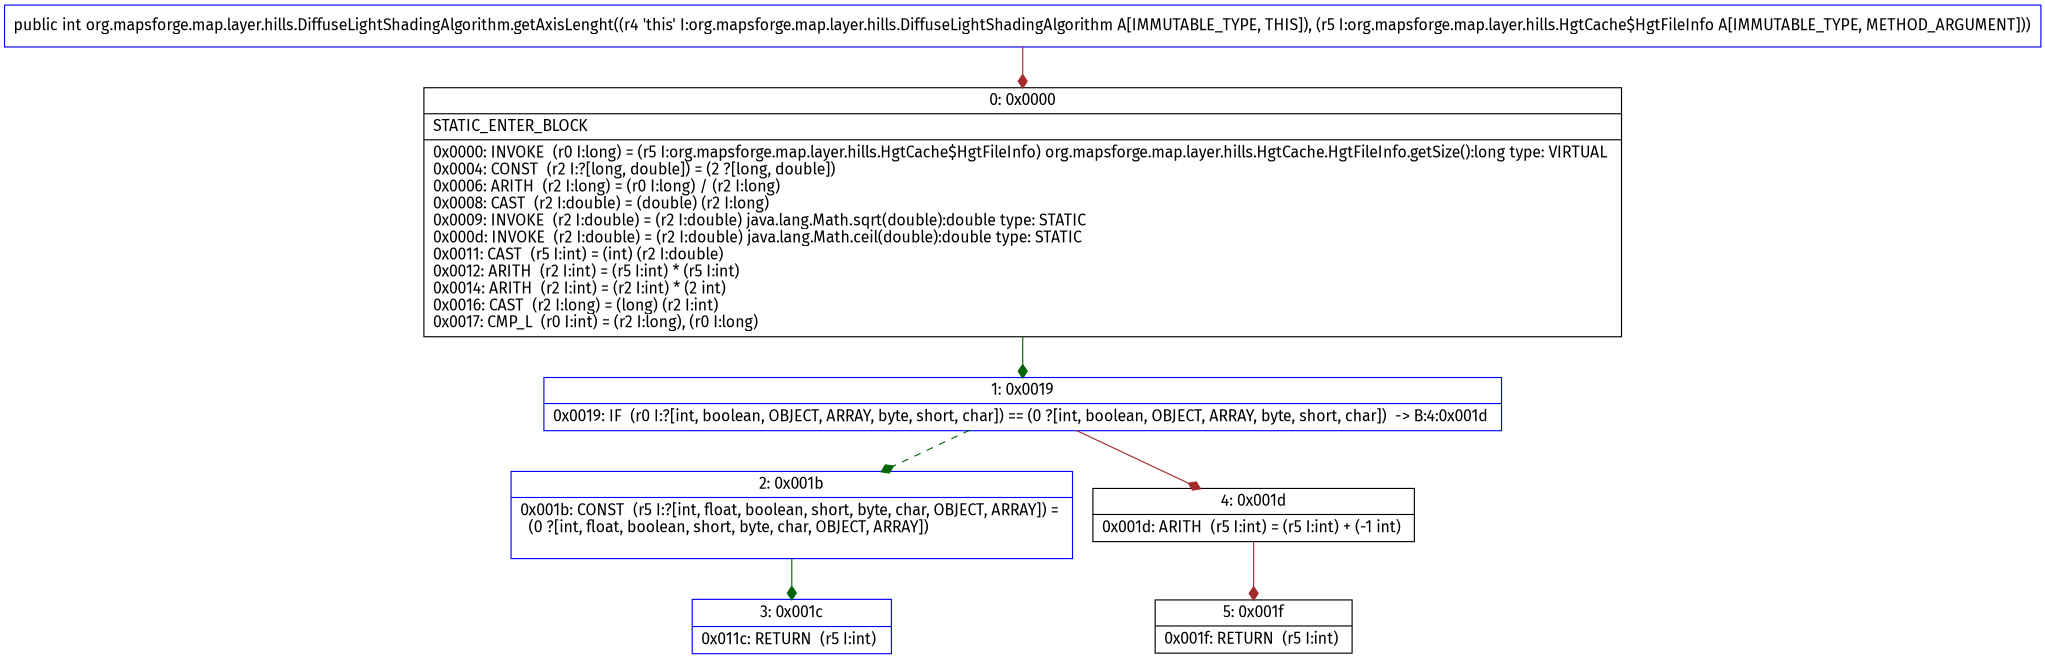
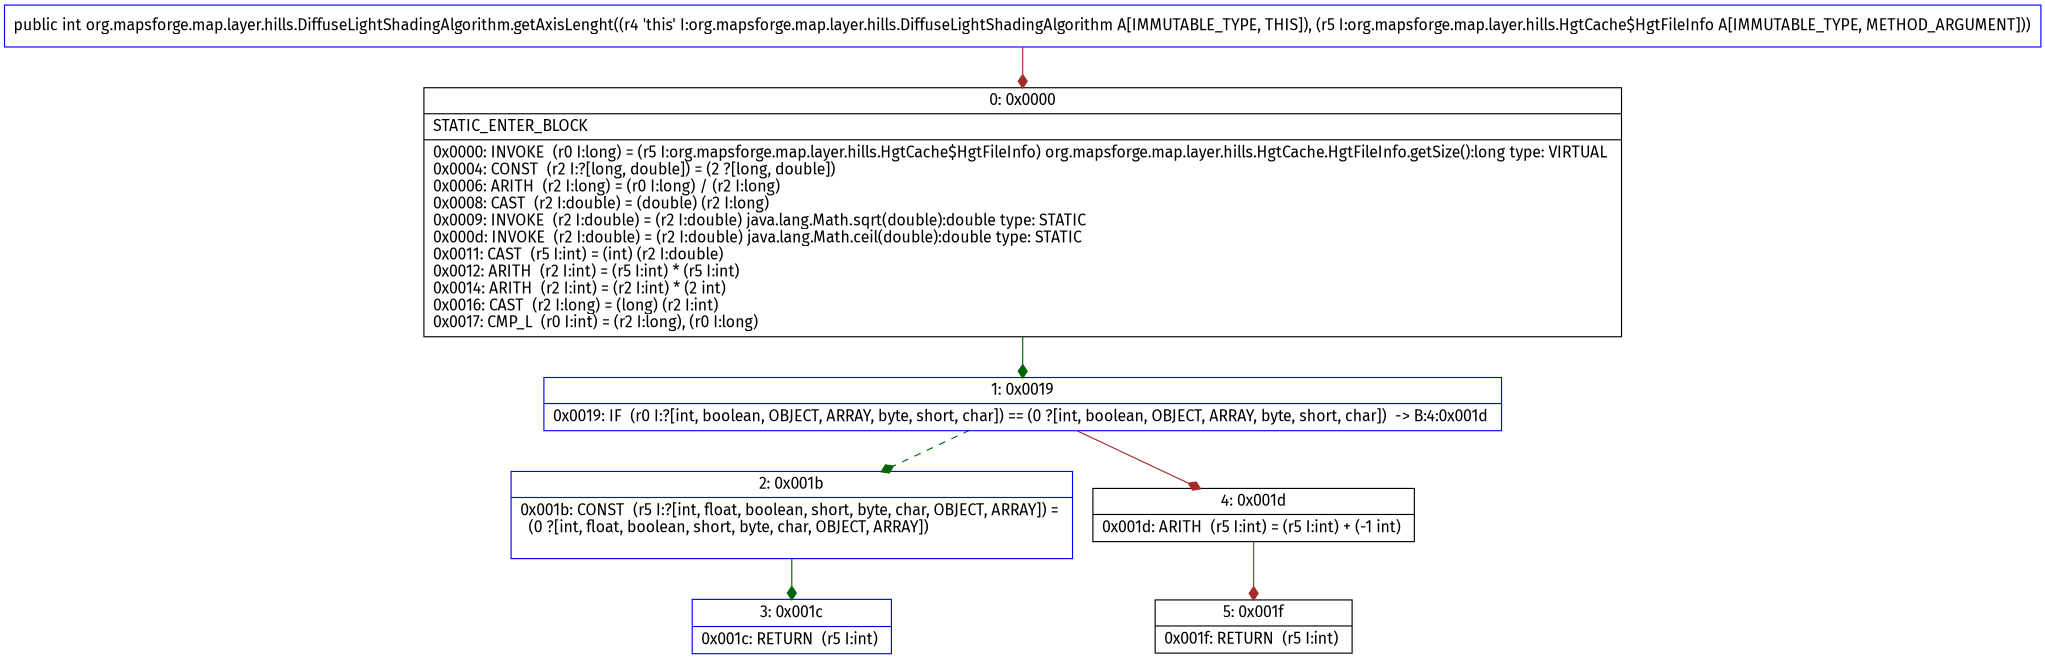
node "3: 0x001c": text "0x011c: RETURN  (r5 I:int)" -> "0x001c: RETURN  (r5 I:int)"
